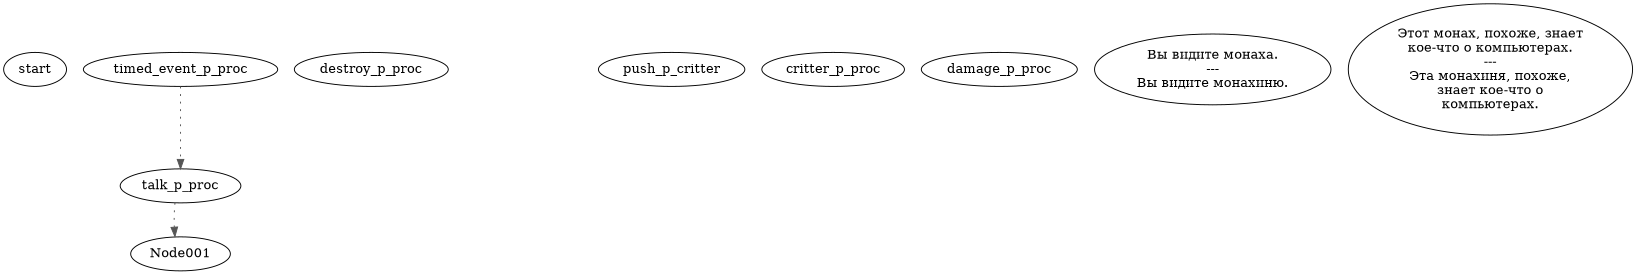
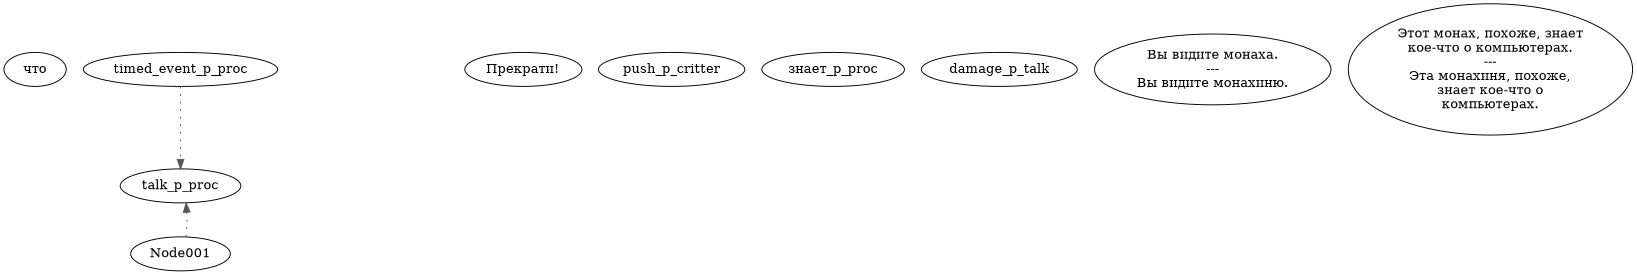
node "start": label "start" -> "что"
node "destroy_p_proc": removed
node "Прекрати!": added
node "critter_p_proc": label "critter_p_proc" -> "знает_p_proc"
node "damage_p_proc": label "damage_p_proc" -> "damage_p_talk"
edge "talk_p_proc" -> "Node001": reversed
